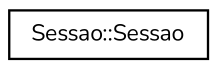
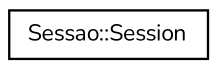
node "Sessao::Sessao": label "Sessao::Sessao" -> "Sessao::Session"
